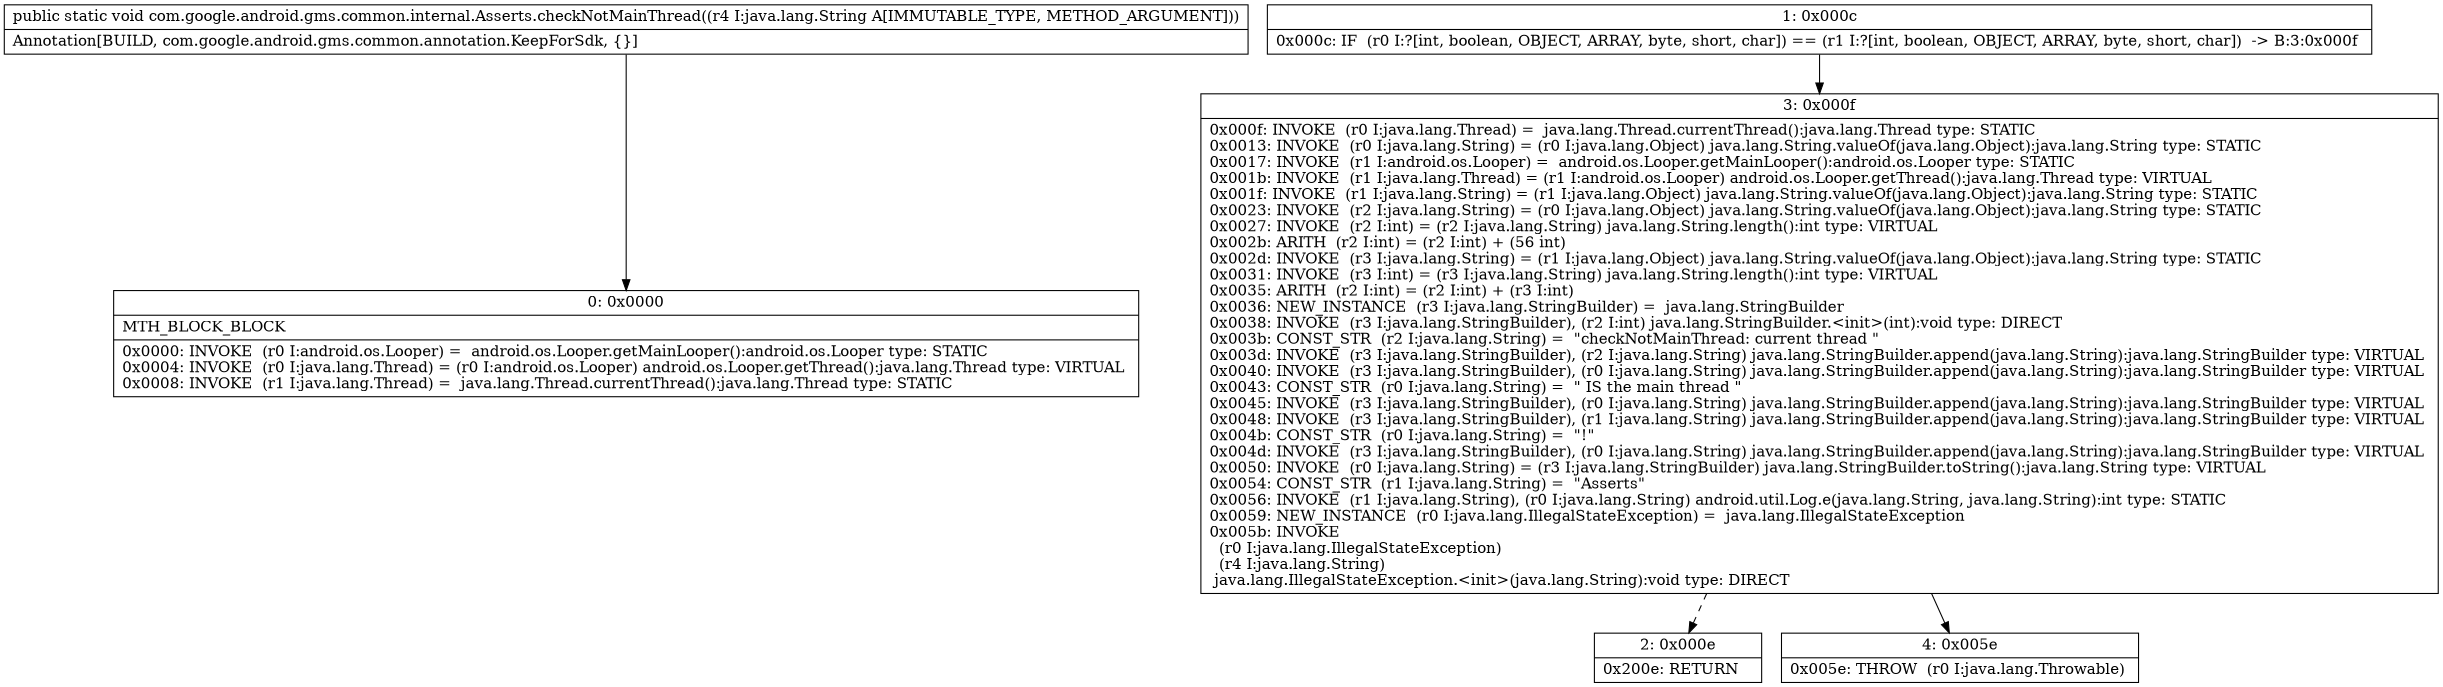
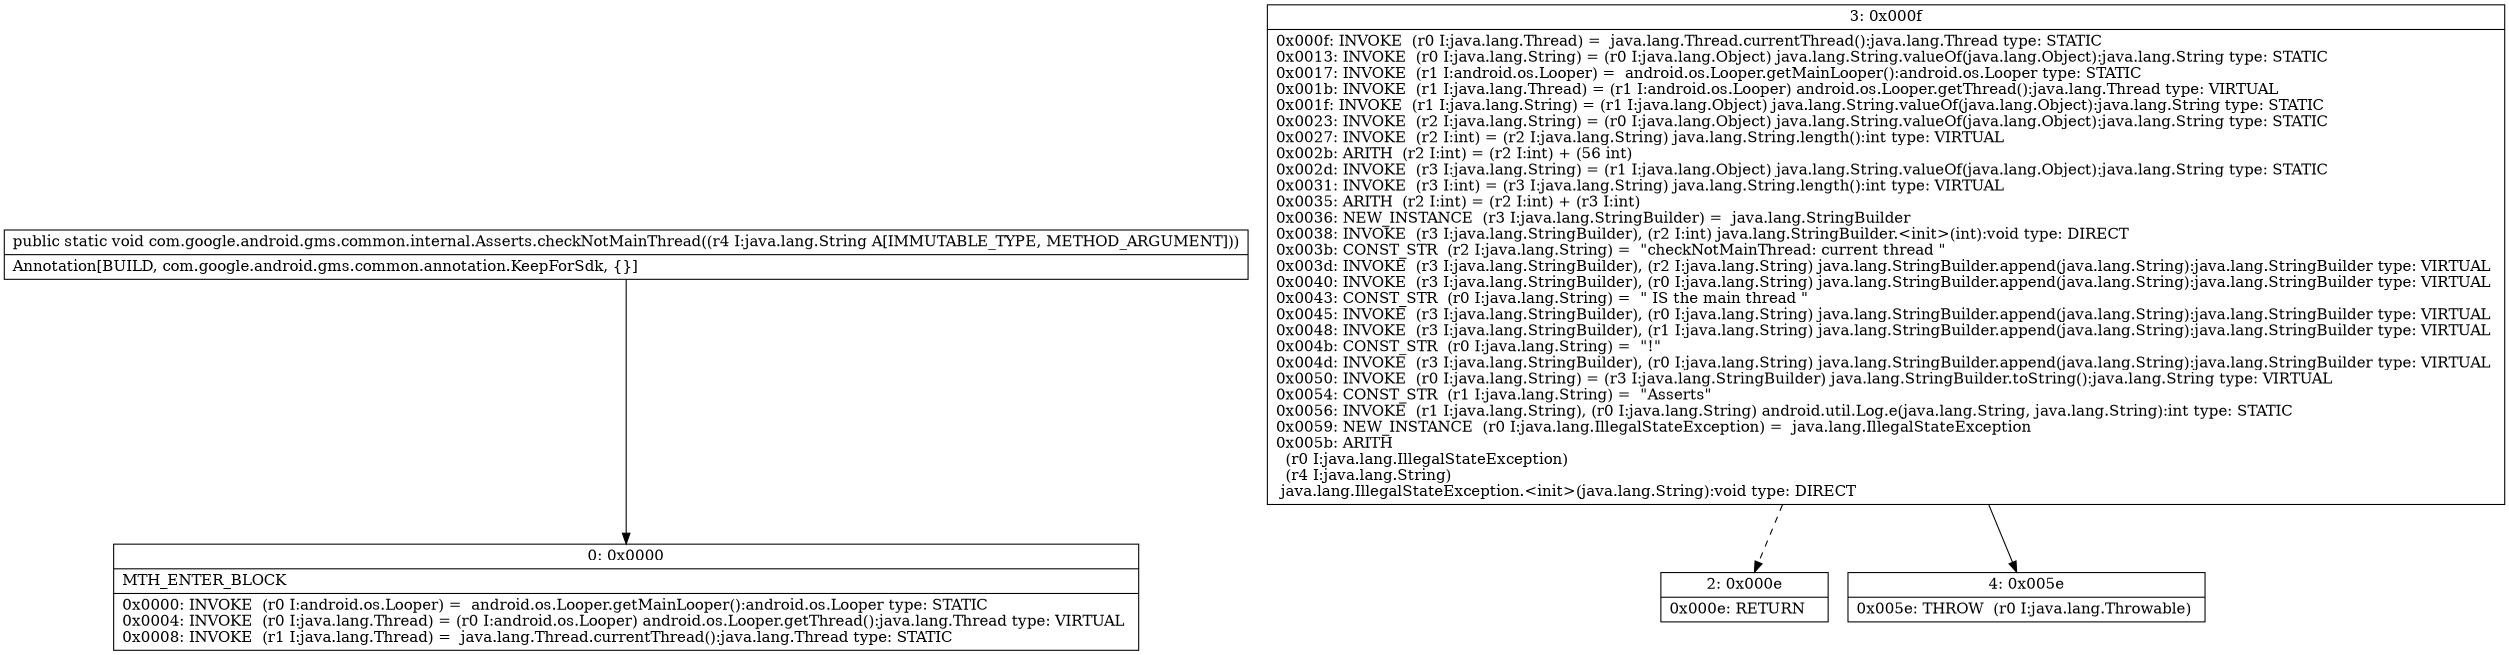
node "1: 0x000c": removed
node "0: 0x0000": text "MTH_BLOCK_BLOCK" -> "MTH_ENTER_BLOCK"
node "3: 0x000f": text "0x005b: INVOKE" -> "0x005b: ARITH"
node "2: 0x000e": text "0x200e: RETURN" -> "0x000e: RETURN"
